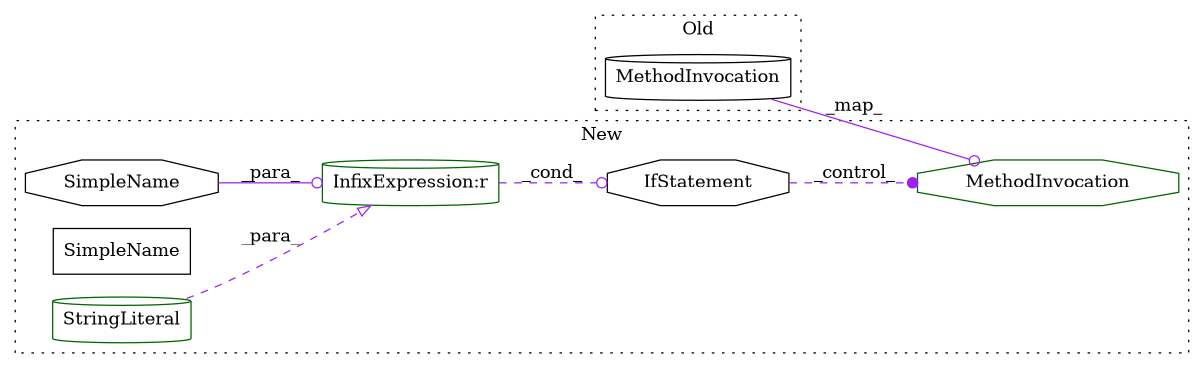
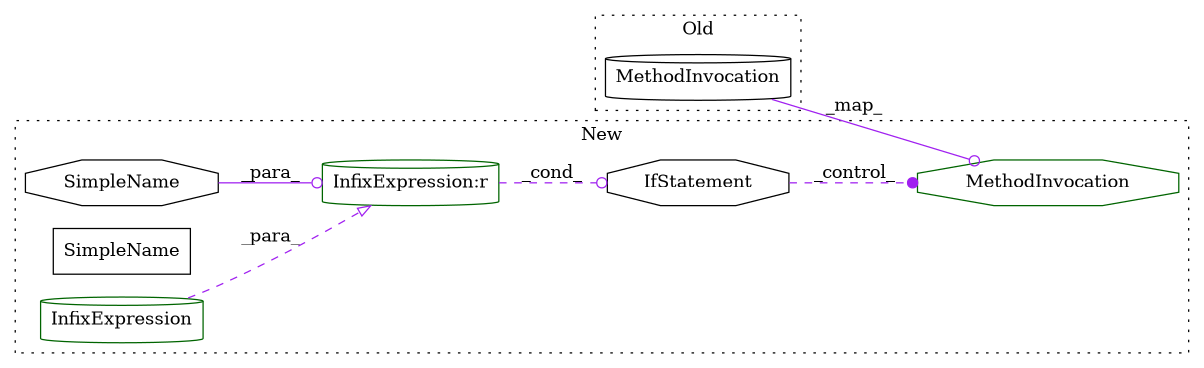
node "StringLiteral": label "StringLiteral" -> "InfixExpression"
